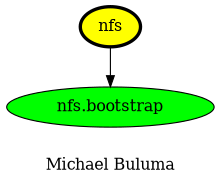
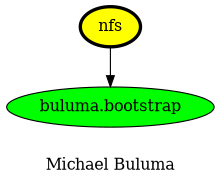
node "nfs.bootstrap": label "nfs.bootstrap" -> "buluma.bootstrap"
